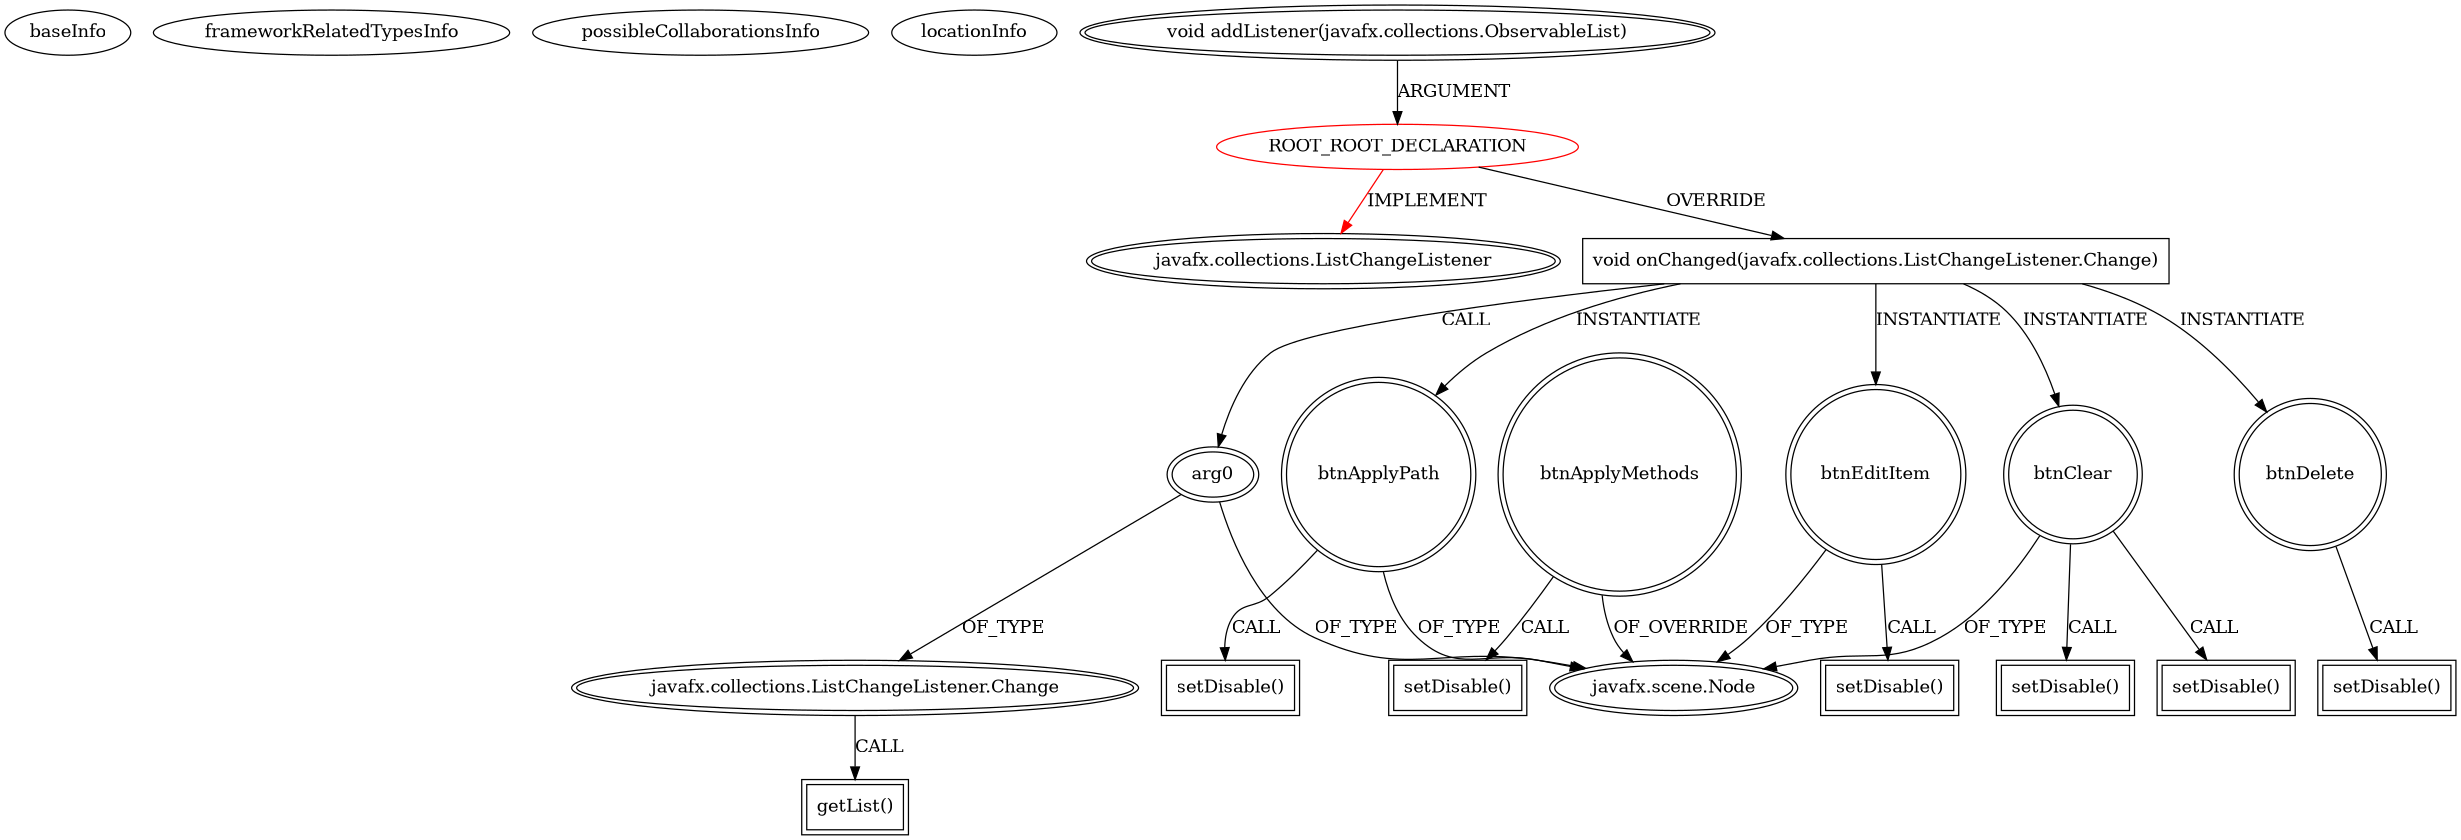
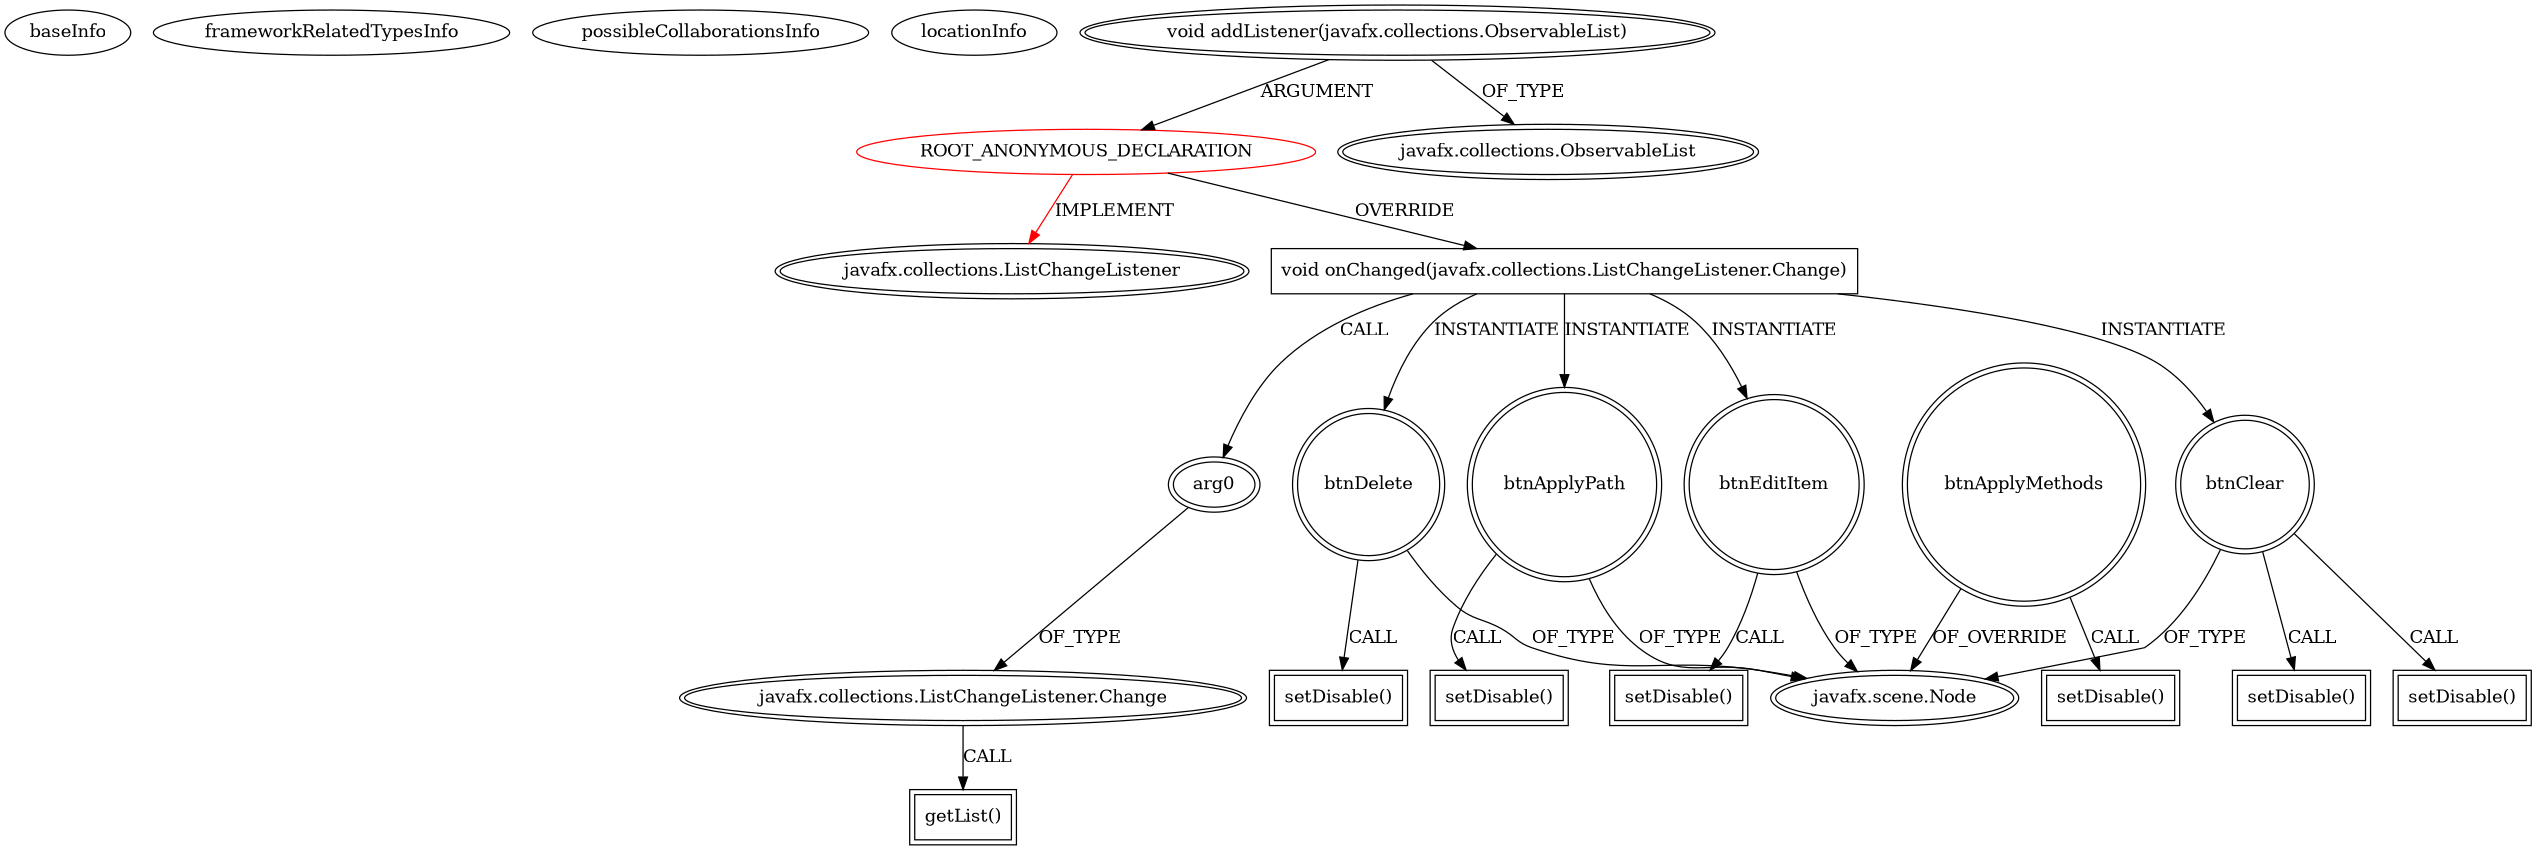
node "ROOT_ROOT_DECLARATION": label "ROOT_ROOT_DECLARATION" -> "ROOT_ANONYMOUS_DECLARATION"
node "javafx.collections.ObservableList": added
edge "arg0" -> "javafx.scene.Node": now "btnDelete" -> "javafx.scene.Node"
